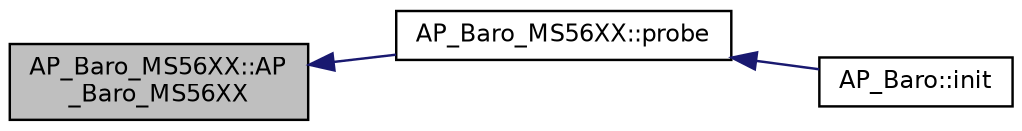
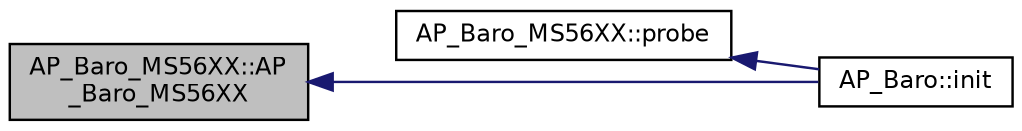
edge "AP_Baro_MS56XX::probe" -> "AP_Baro_MS56XX::AP _Baro_MS56XX": now "AP_Baro::init" -> "AP_Baro_MS56XX::AP _Baro_MS56XX"
